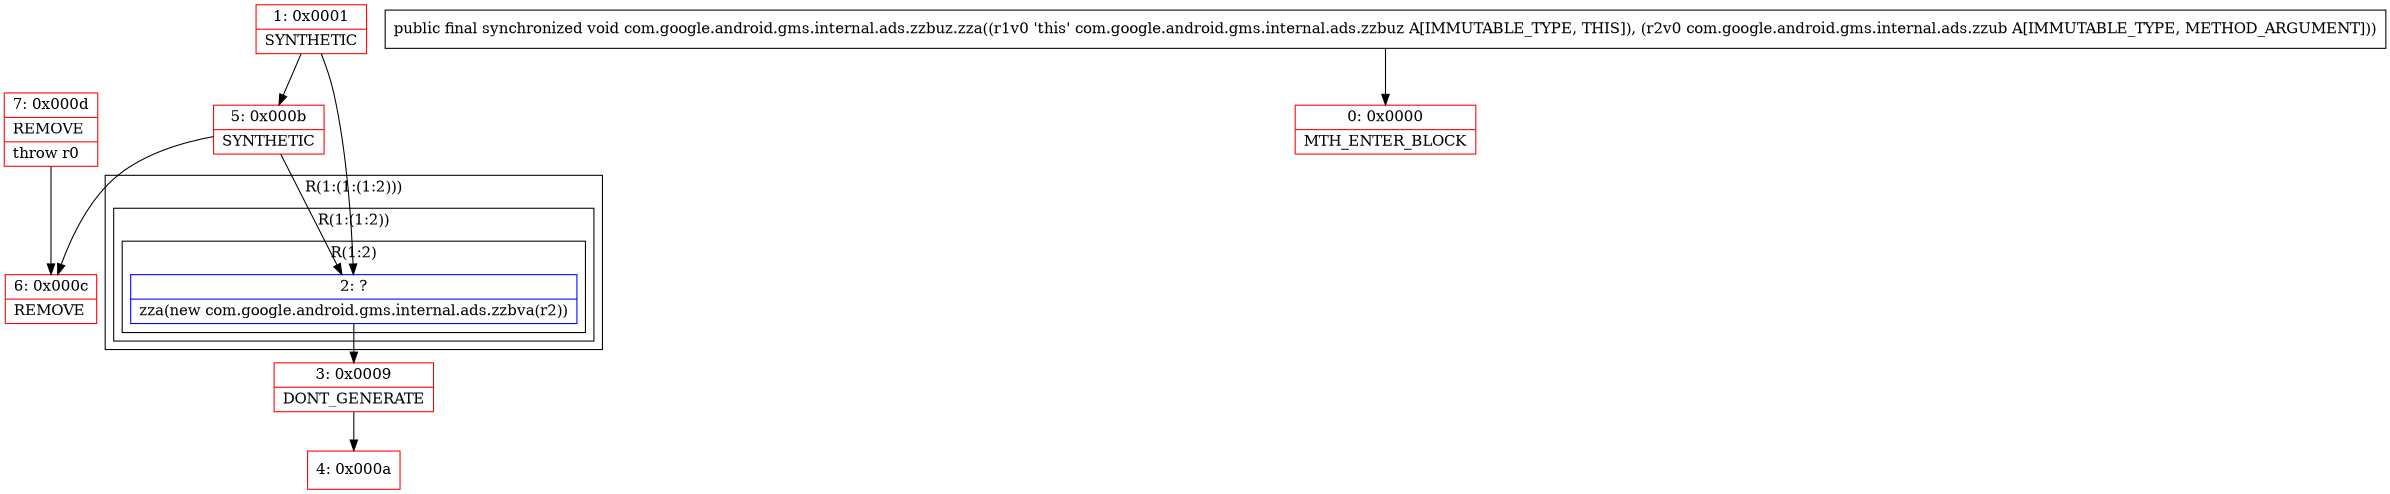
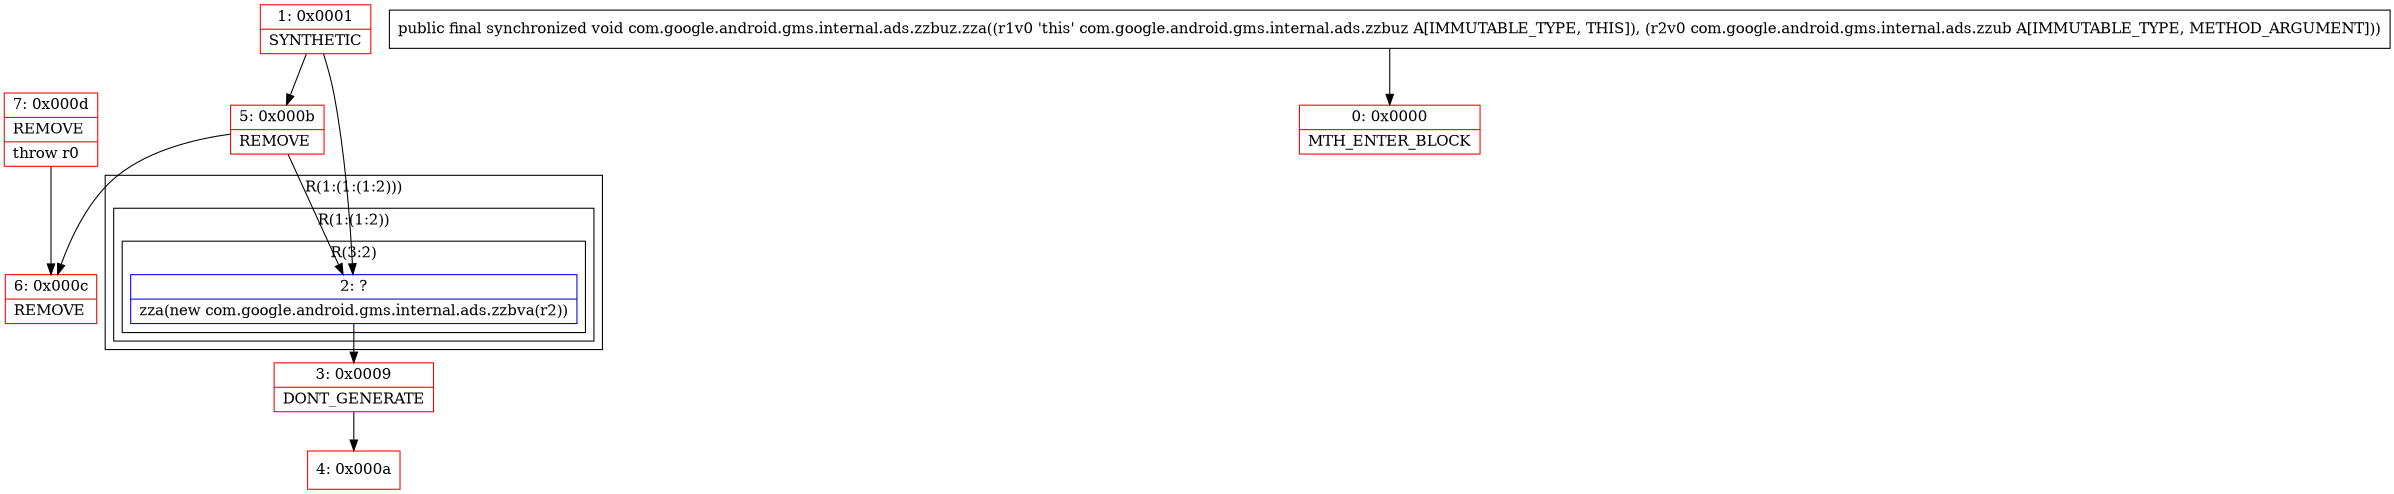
node "5: 0x000b": text "SYNTHETIC" -> "REMOVE"
cluster "R(1:2)": label "R(1:2)" -> "R(3:2)"
